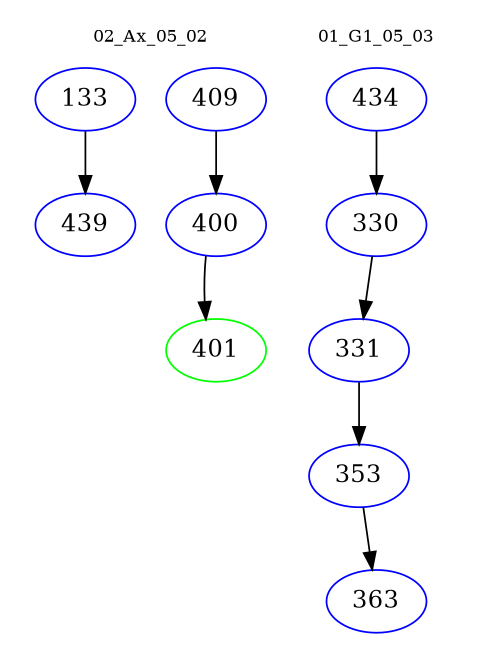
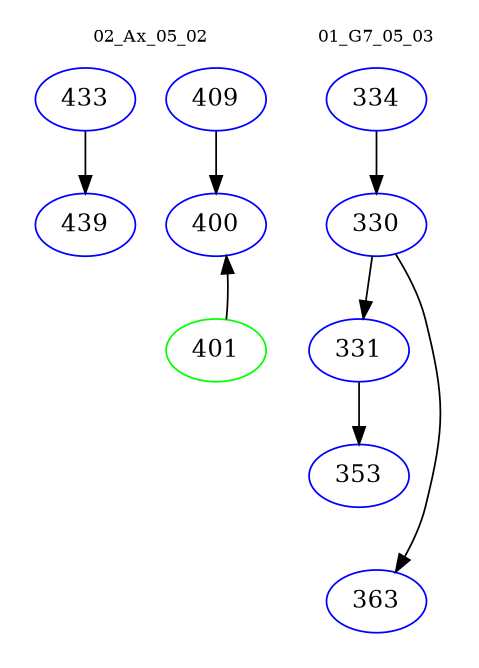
cluster "01_G1_05_03": label "01_G1_05_03" -> "01_G7_05_03"
node "133": label "133" -> "433"
node "434": label "434" -> "334"
edge "400" -> "401": reversed
edge "353" -> "363": now "330" -> "363"
